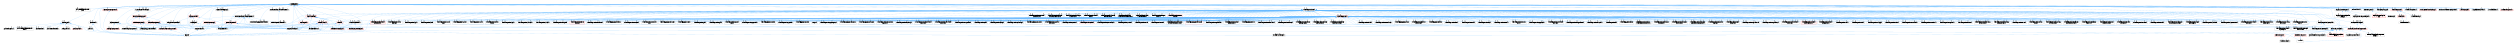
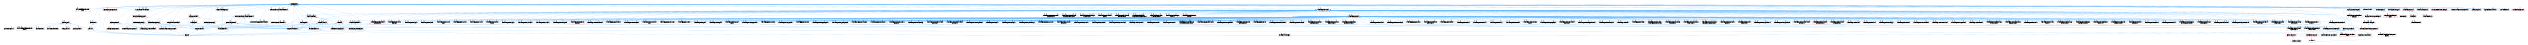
node "Output.h": label "Output.h" -> "MaterialExpressionArctangent.h"
